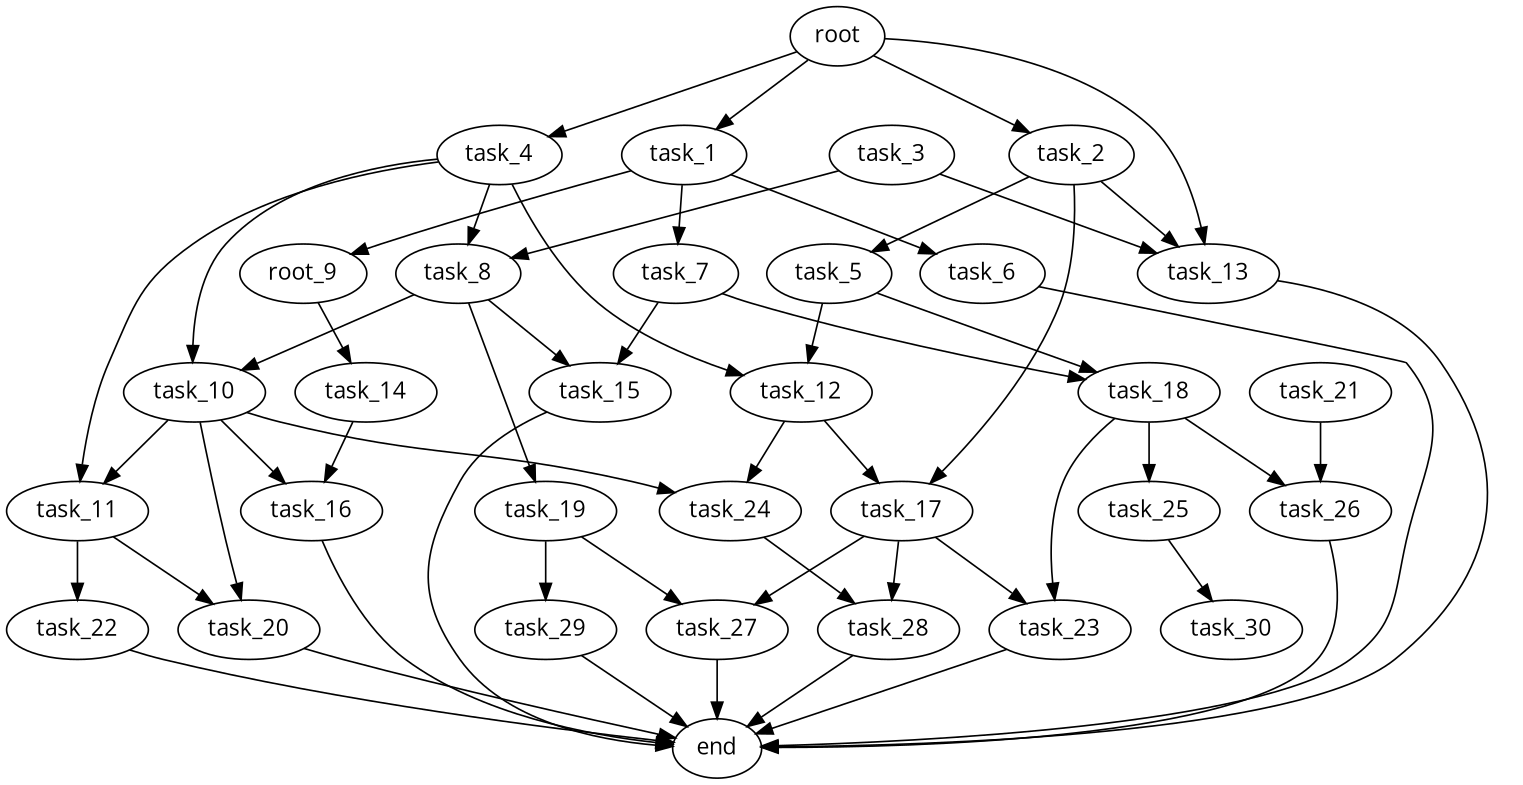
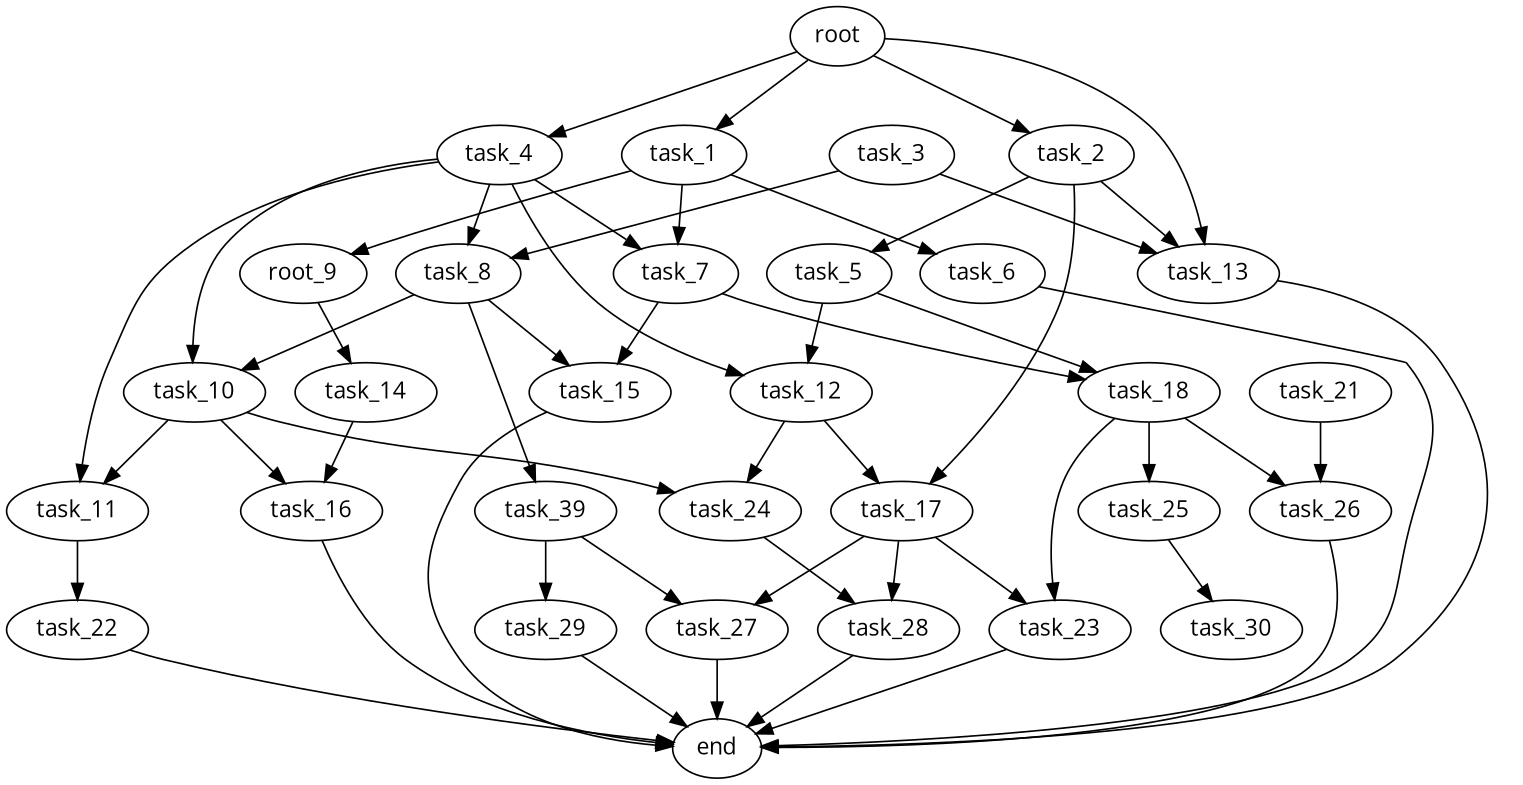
edge "task_4" -> "task_7": added
node "task_19": label "task_19" -> "task_39"
node "task_20": removed
